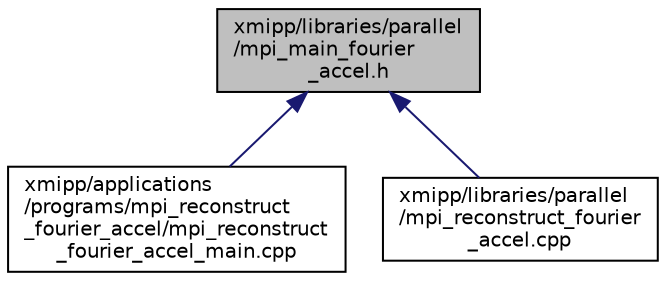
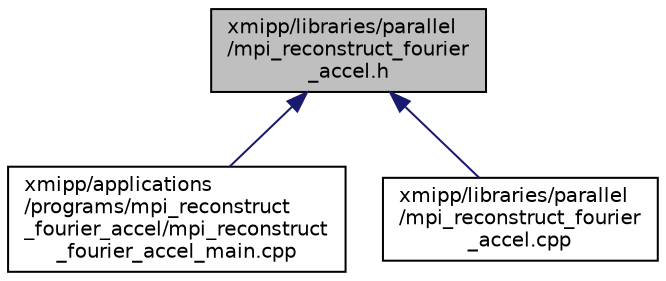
node "xmipp/libraries/parallel /mpi_main_fourier _accel.h": label "xmipp/libraries/parallel /mpi_main_fourier _accel.h" -> "xmipp/libraries/parallel /mpi_reconstruct_fourier _accel.h"
